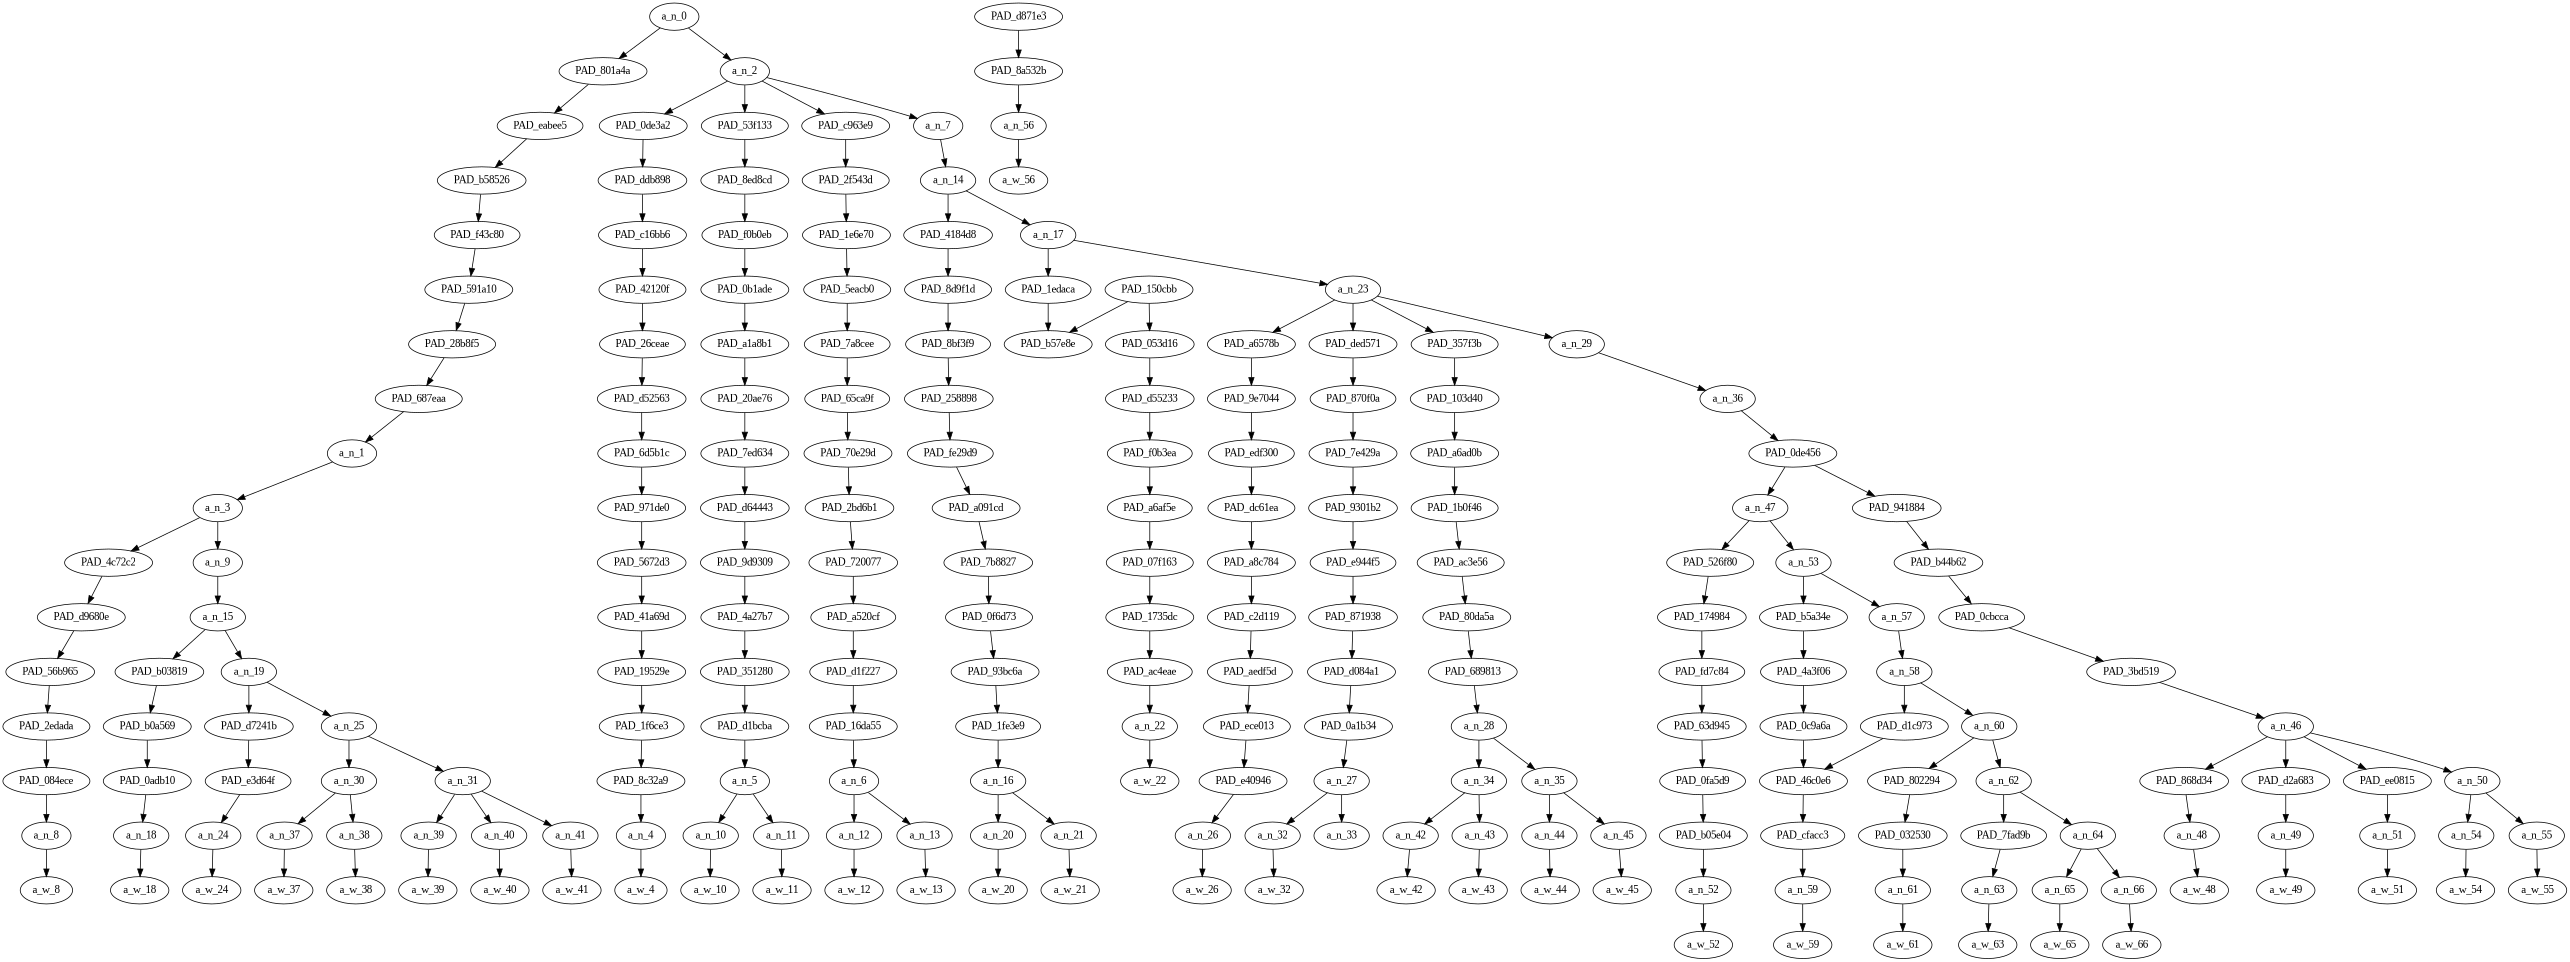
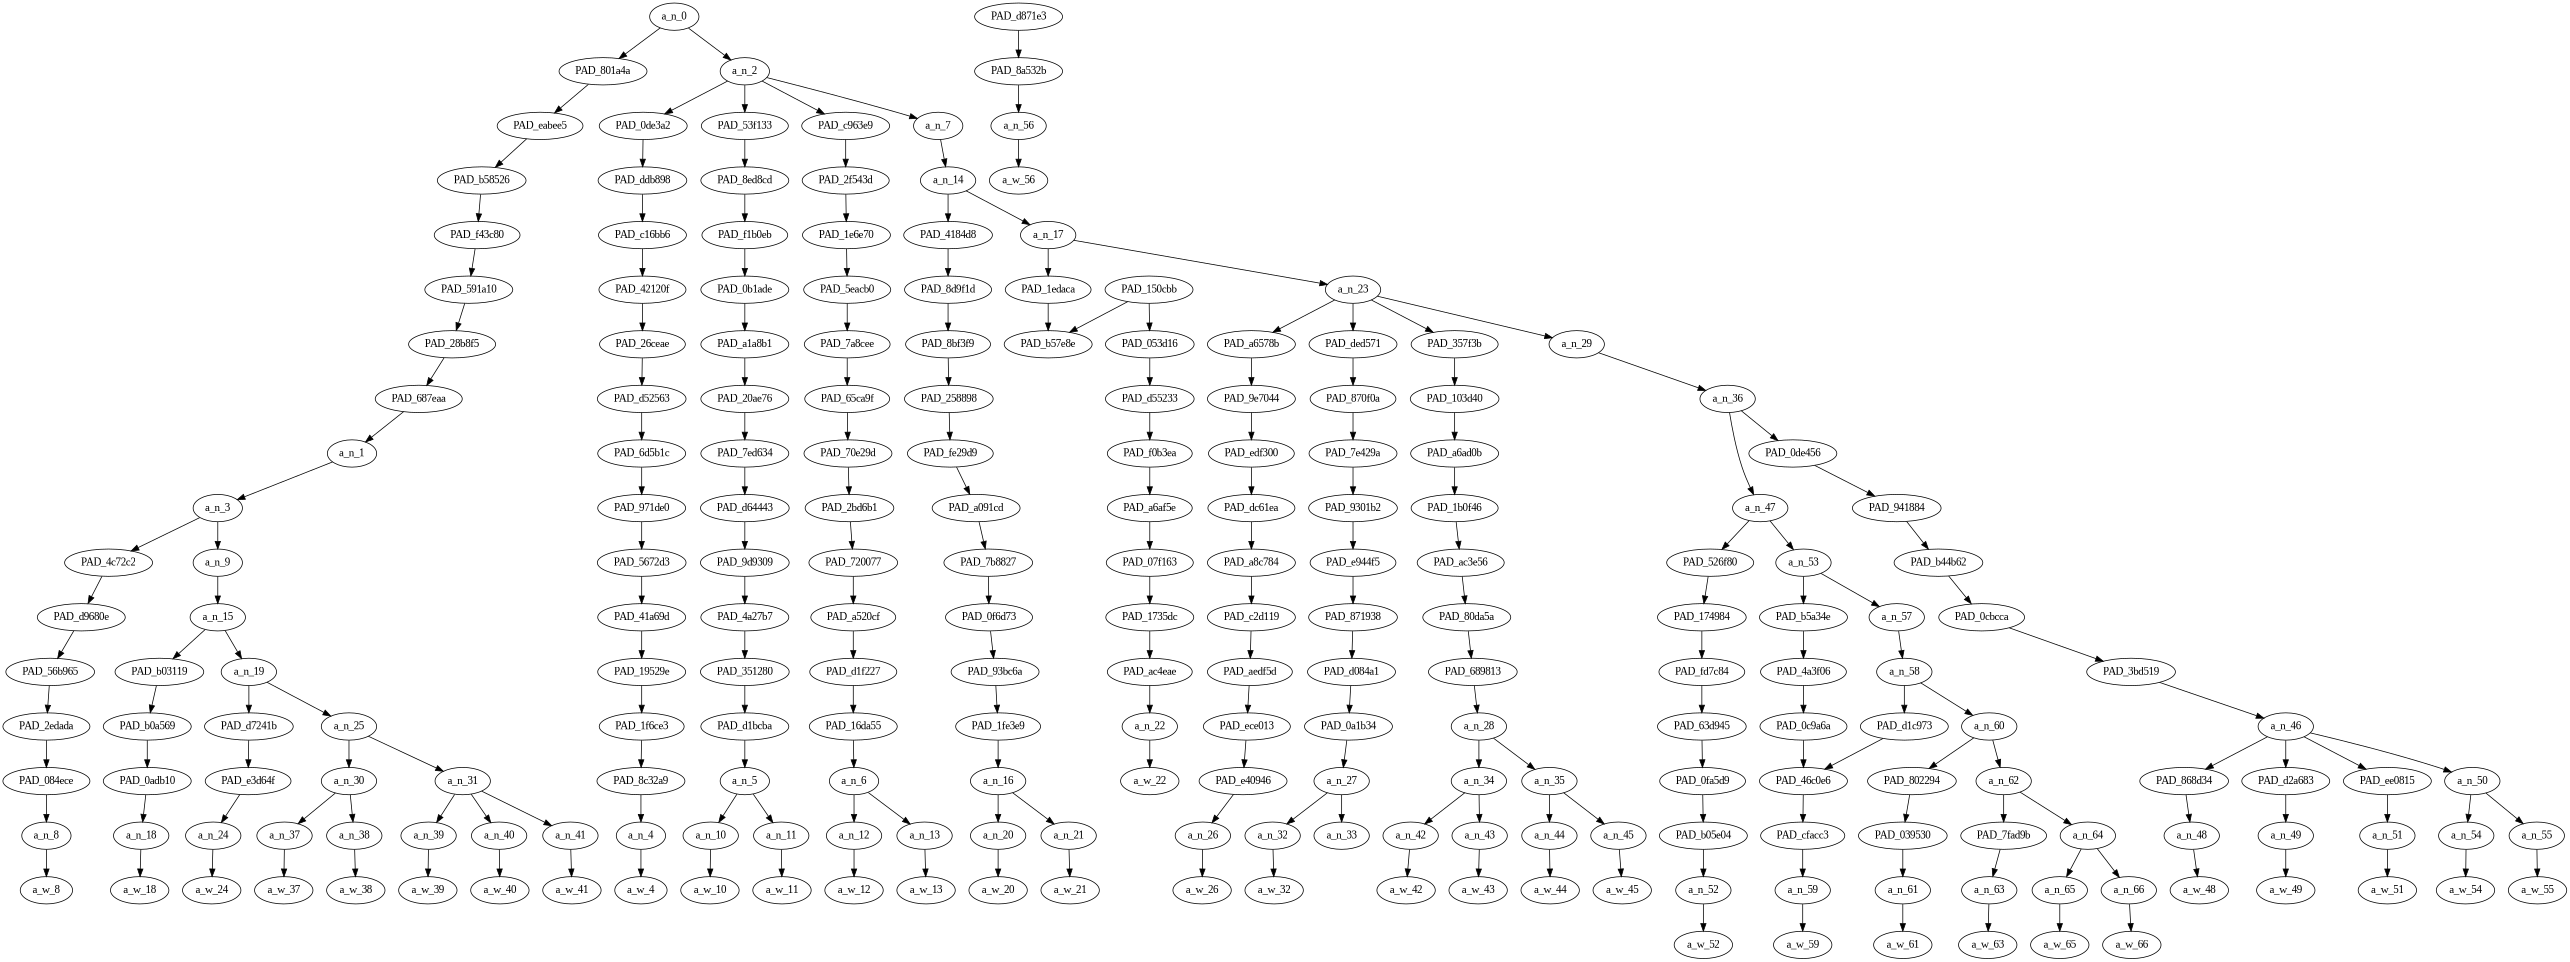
node "PAD_f0b0eb": label "PAD_f0b0eb" -> "PAD_f1b0eb"
edge "PAD_0de456" -> "a_n_47": now "a_n_36" -> "a_n_47"
node "PAD_b03819": label "PAD_b03819" -> "PAD_b03119"
node "PAD_032530": label "PAD_032530" -> "PAD_039530"
